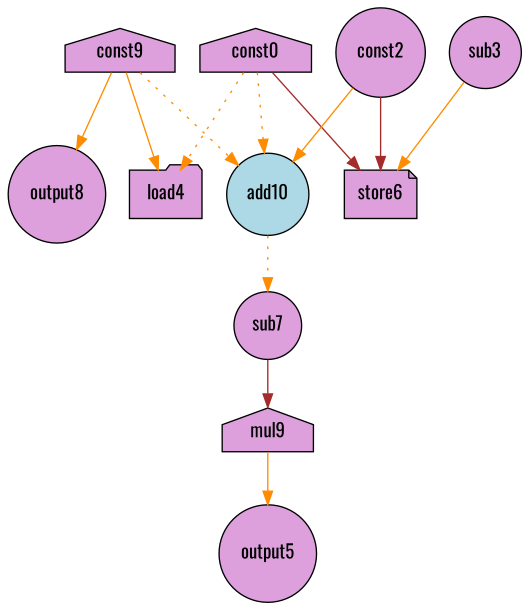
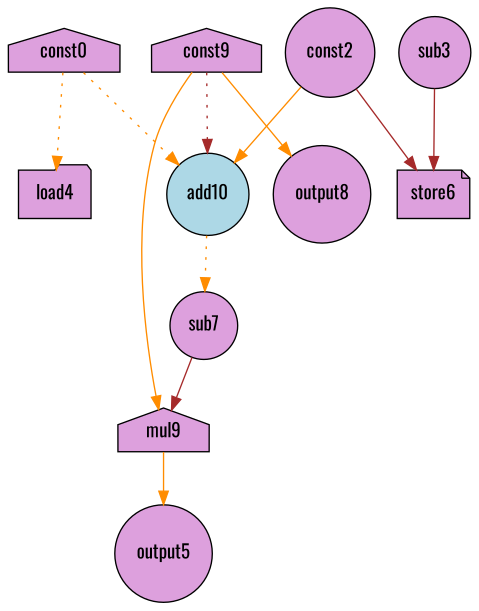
edge "const9" -> "add10": color darkorange -> brown
edge "const9" -> "load4": now "const9" -> "mul9"
edge "const0" -> "store6": removed
edge "sub3" -> "store6": color darkorange -> brown
